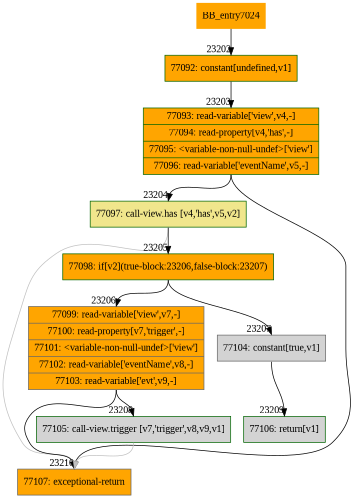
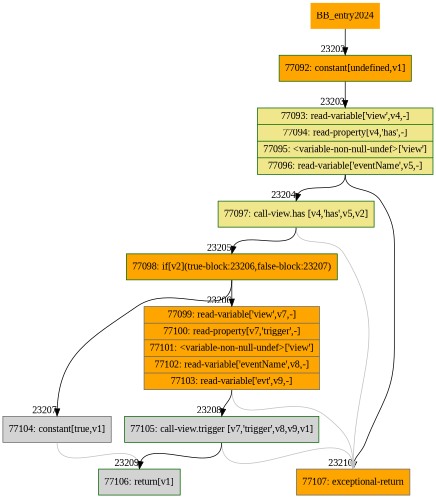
node "BB_entry7024": label "BB_entry7024" -> "BB_entry2024"
node "77093: read-variable['view',v4,-]": fillcolor orange -> khaki
edge "77104: constant[true,v1]" -> "77106: return[v1]": color black -> gray
edge "77099: read-variable['view',v7,-]" -> "77107: exceptional-return": color black -> gray
edge "77105: call-view.trigger [v7,'trigger',v8,v9,v1]" -> "77106: return[v1]": added
